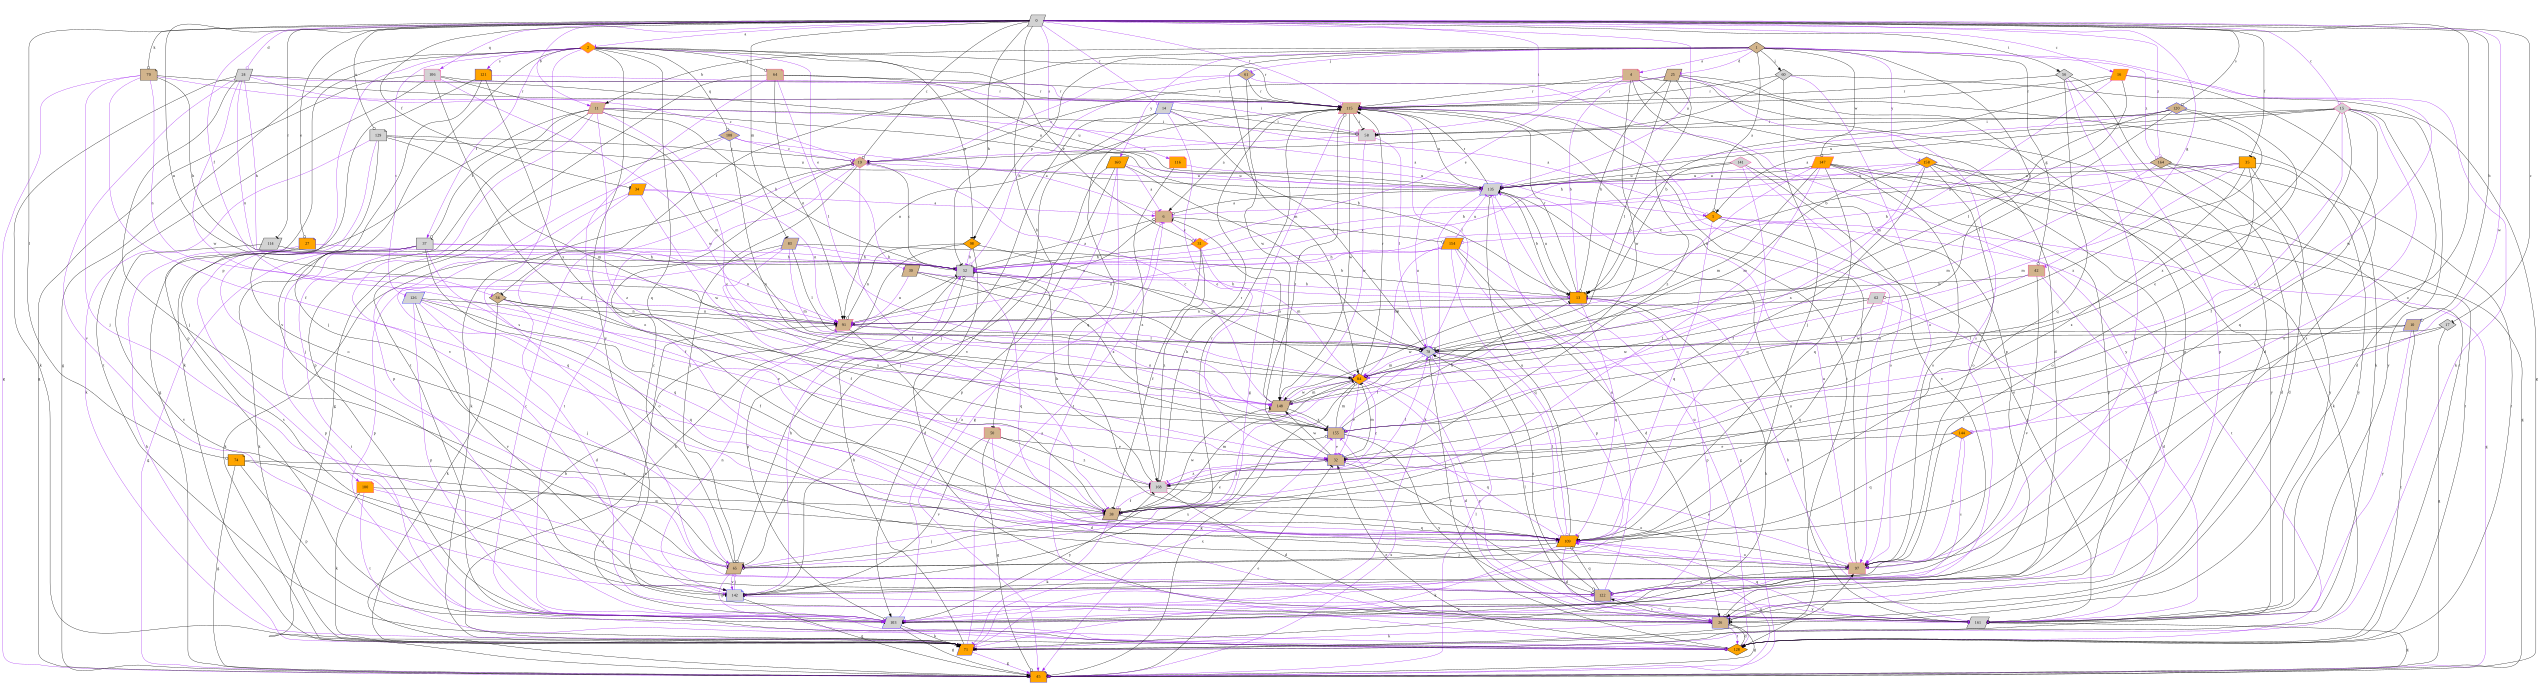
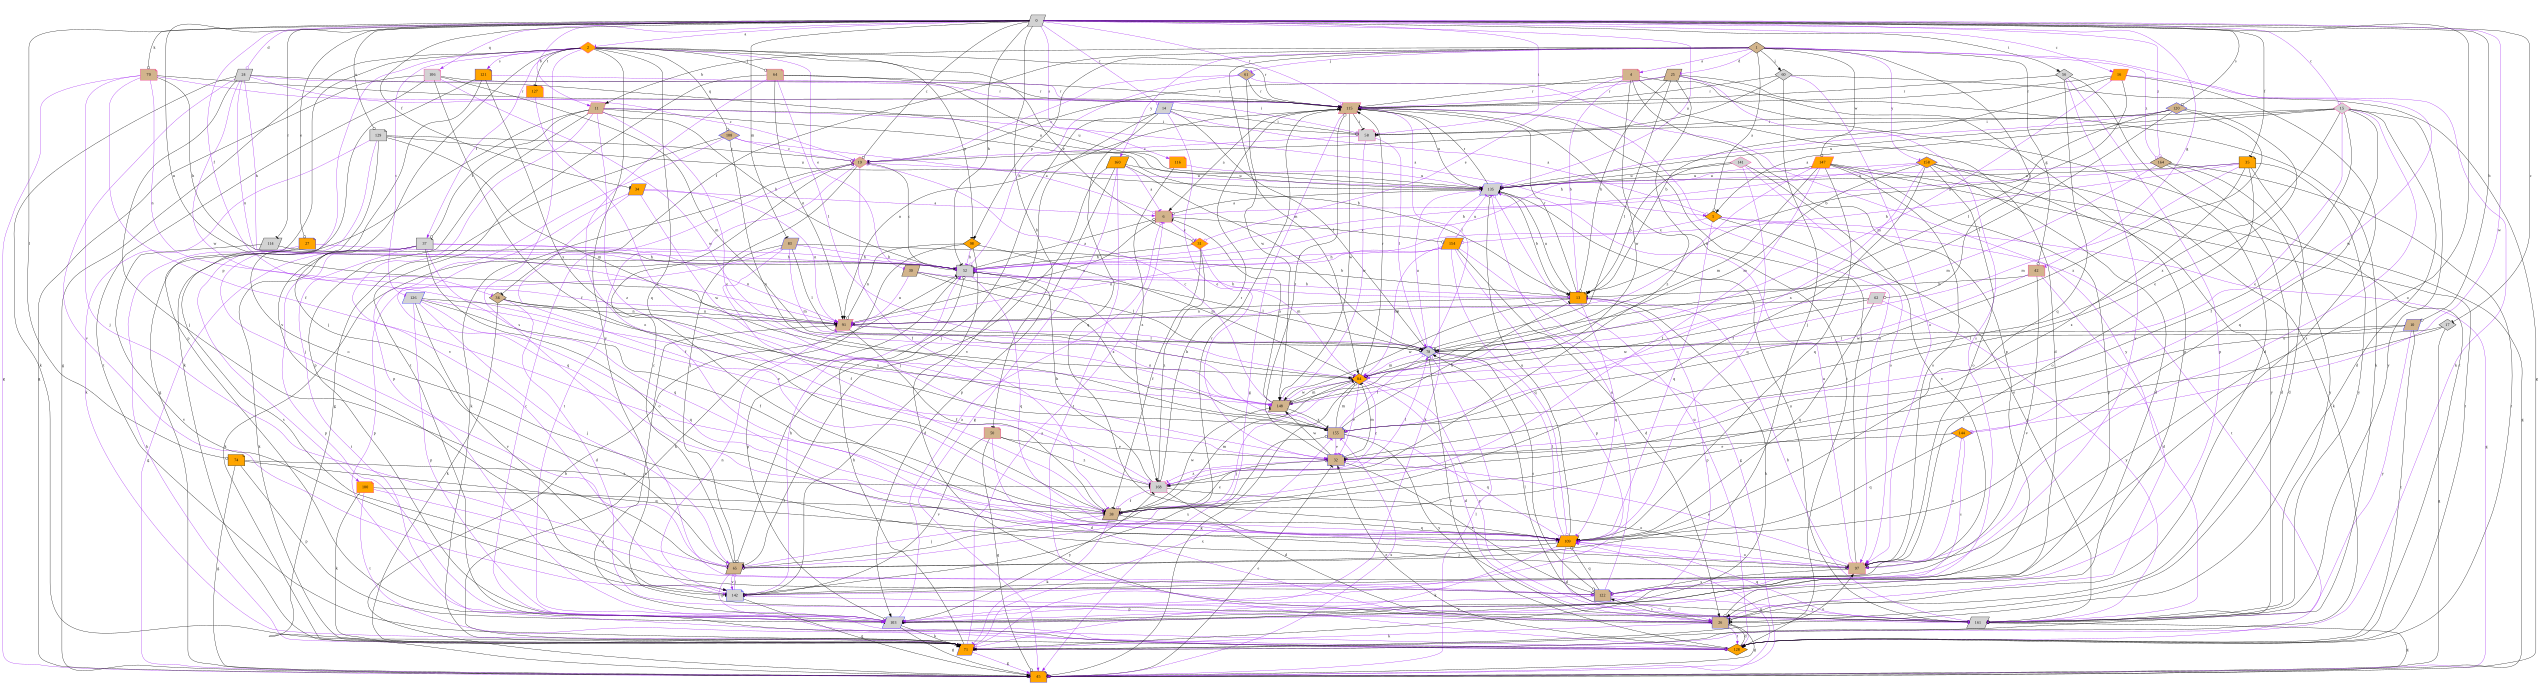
node "70": color black -> deeppink
node "127": added
edge "160" -> "135": color purple -> black
